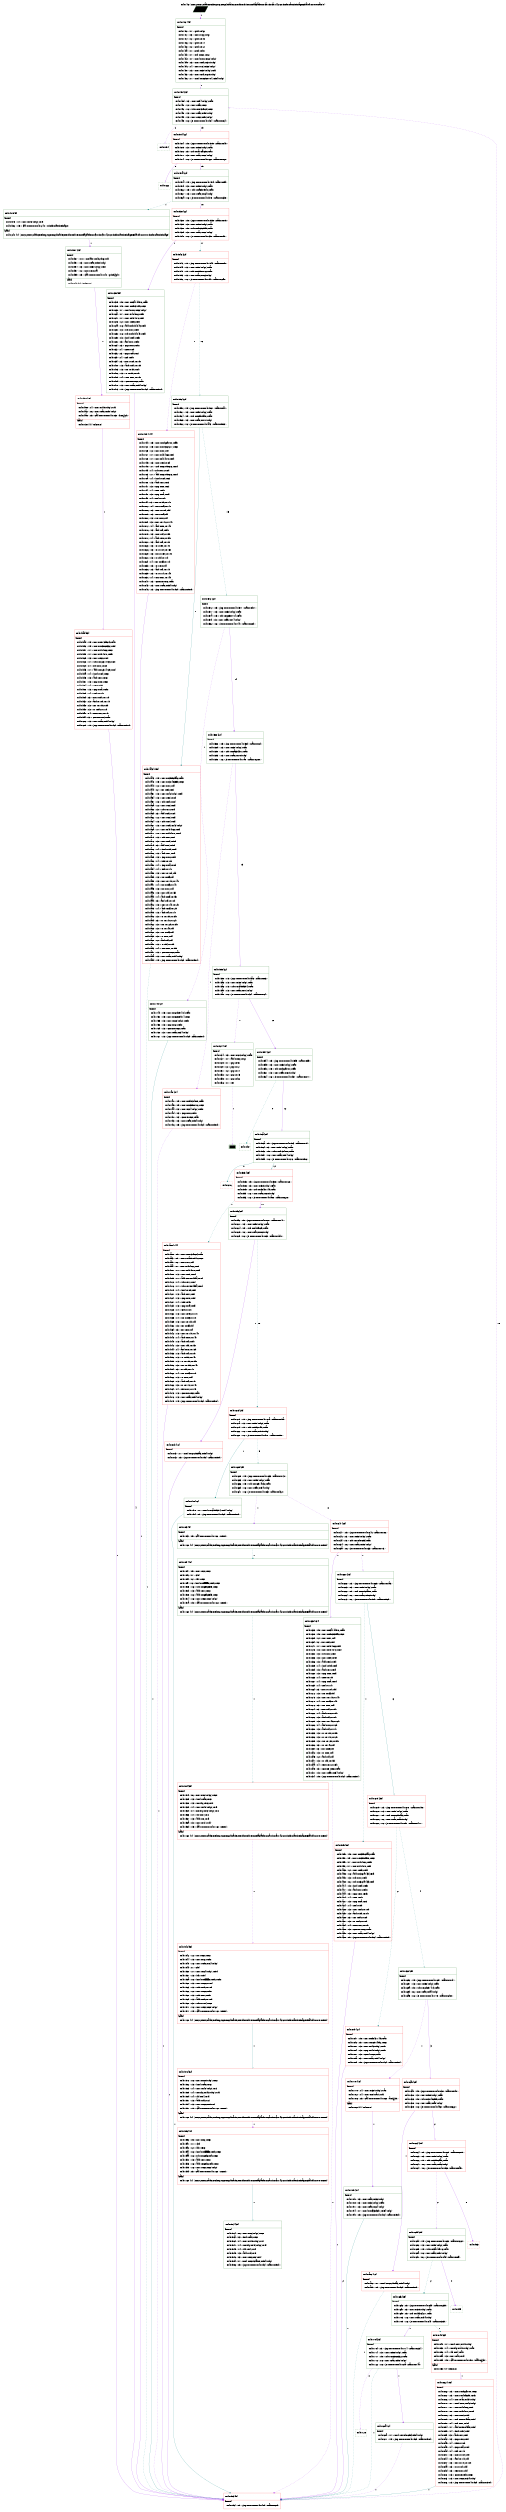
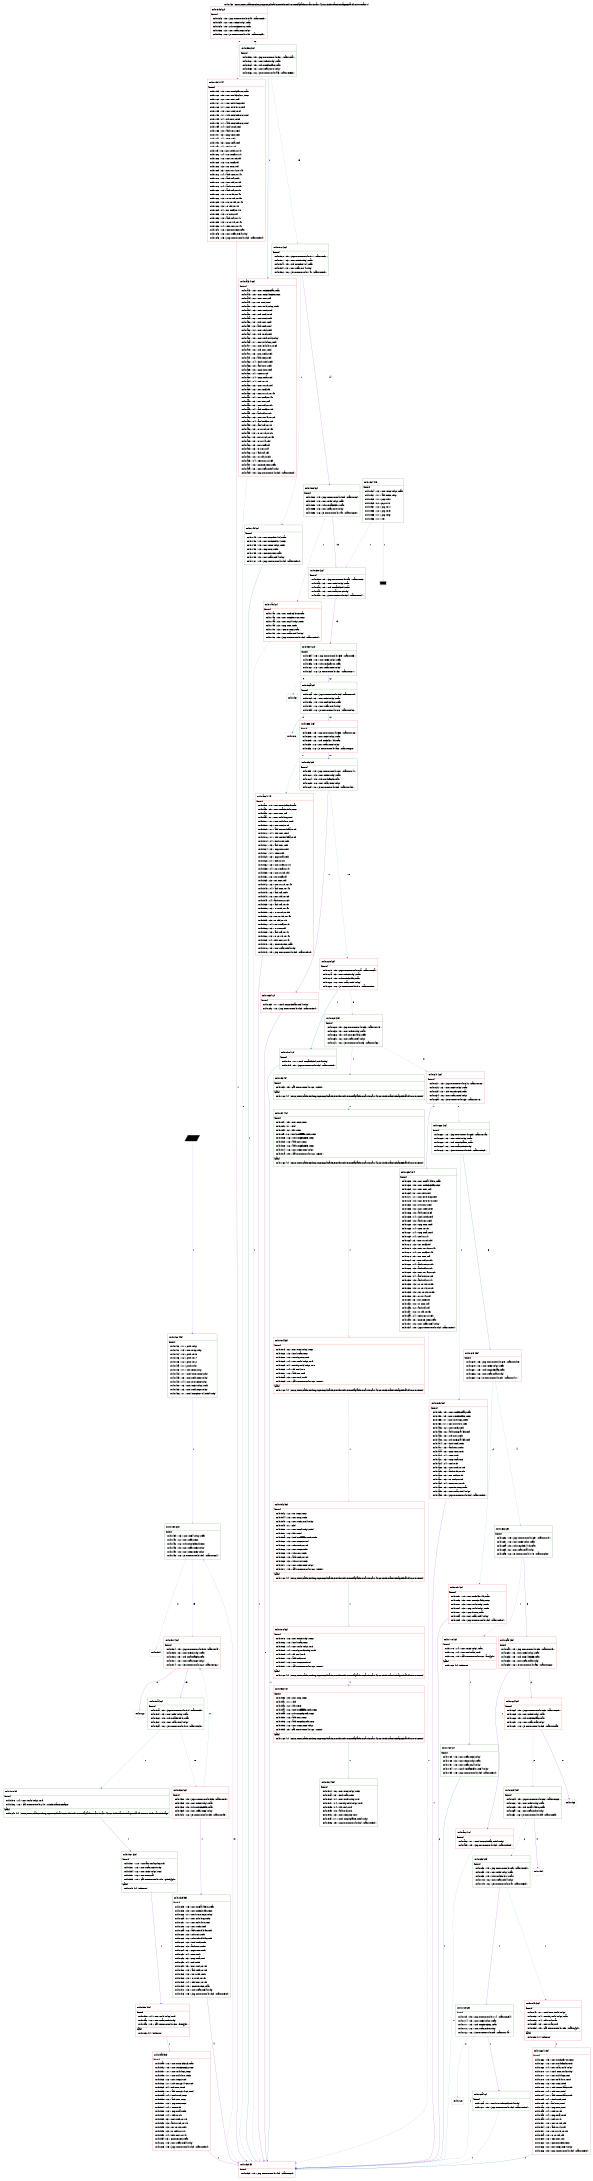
edge "0x401530 [22]" -> "0x401546 [22]": now "0x401530 [22]" -> "0x401504 [22]"
edge "0x40159e [22]" -> "0x401d24 [19]": reversed
